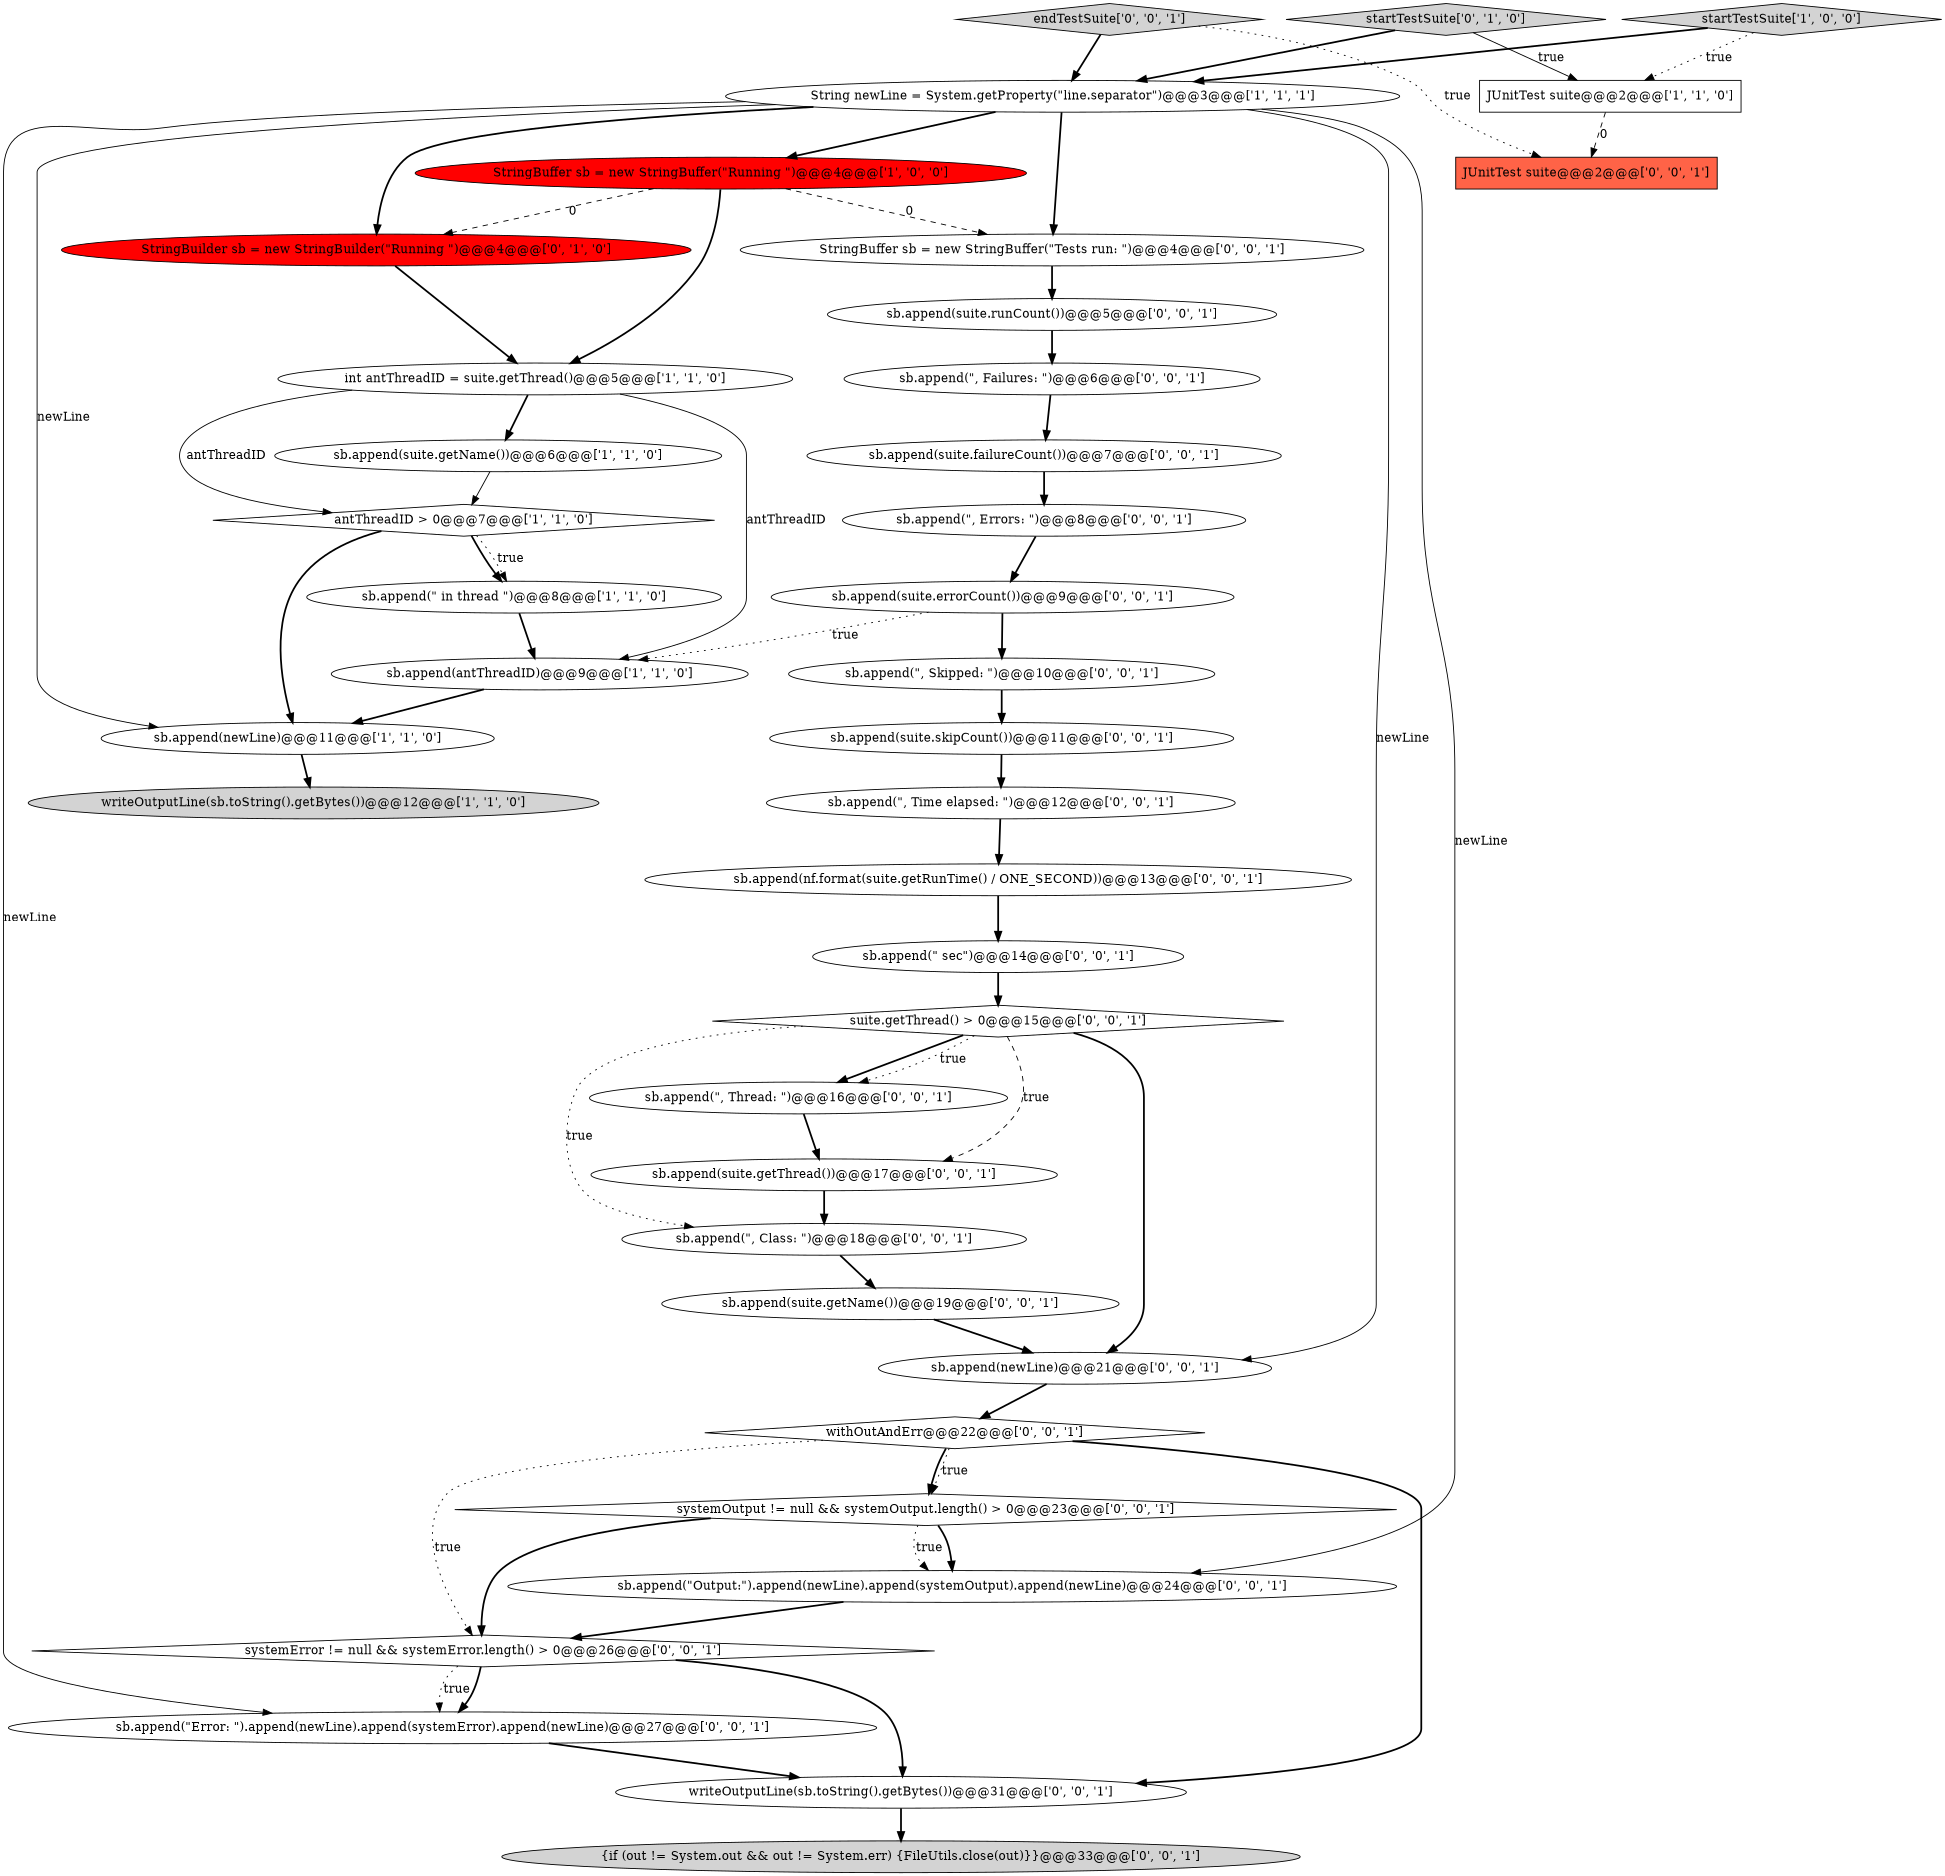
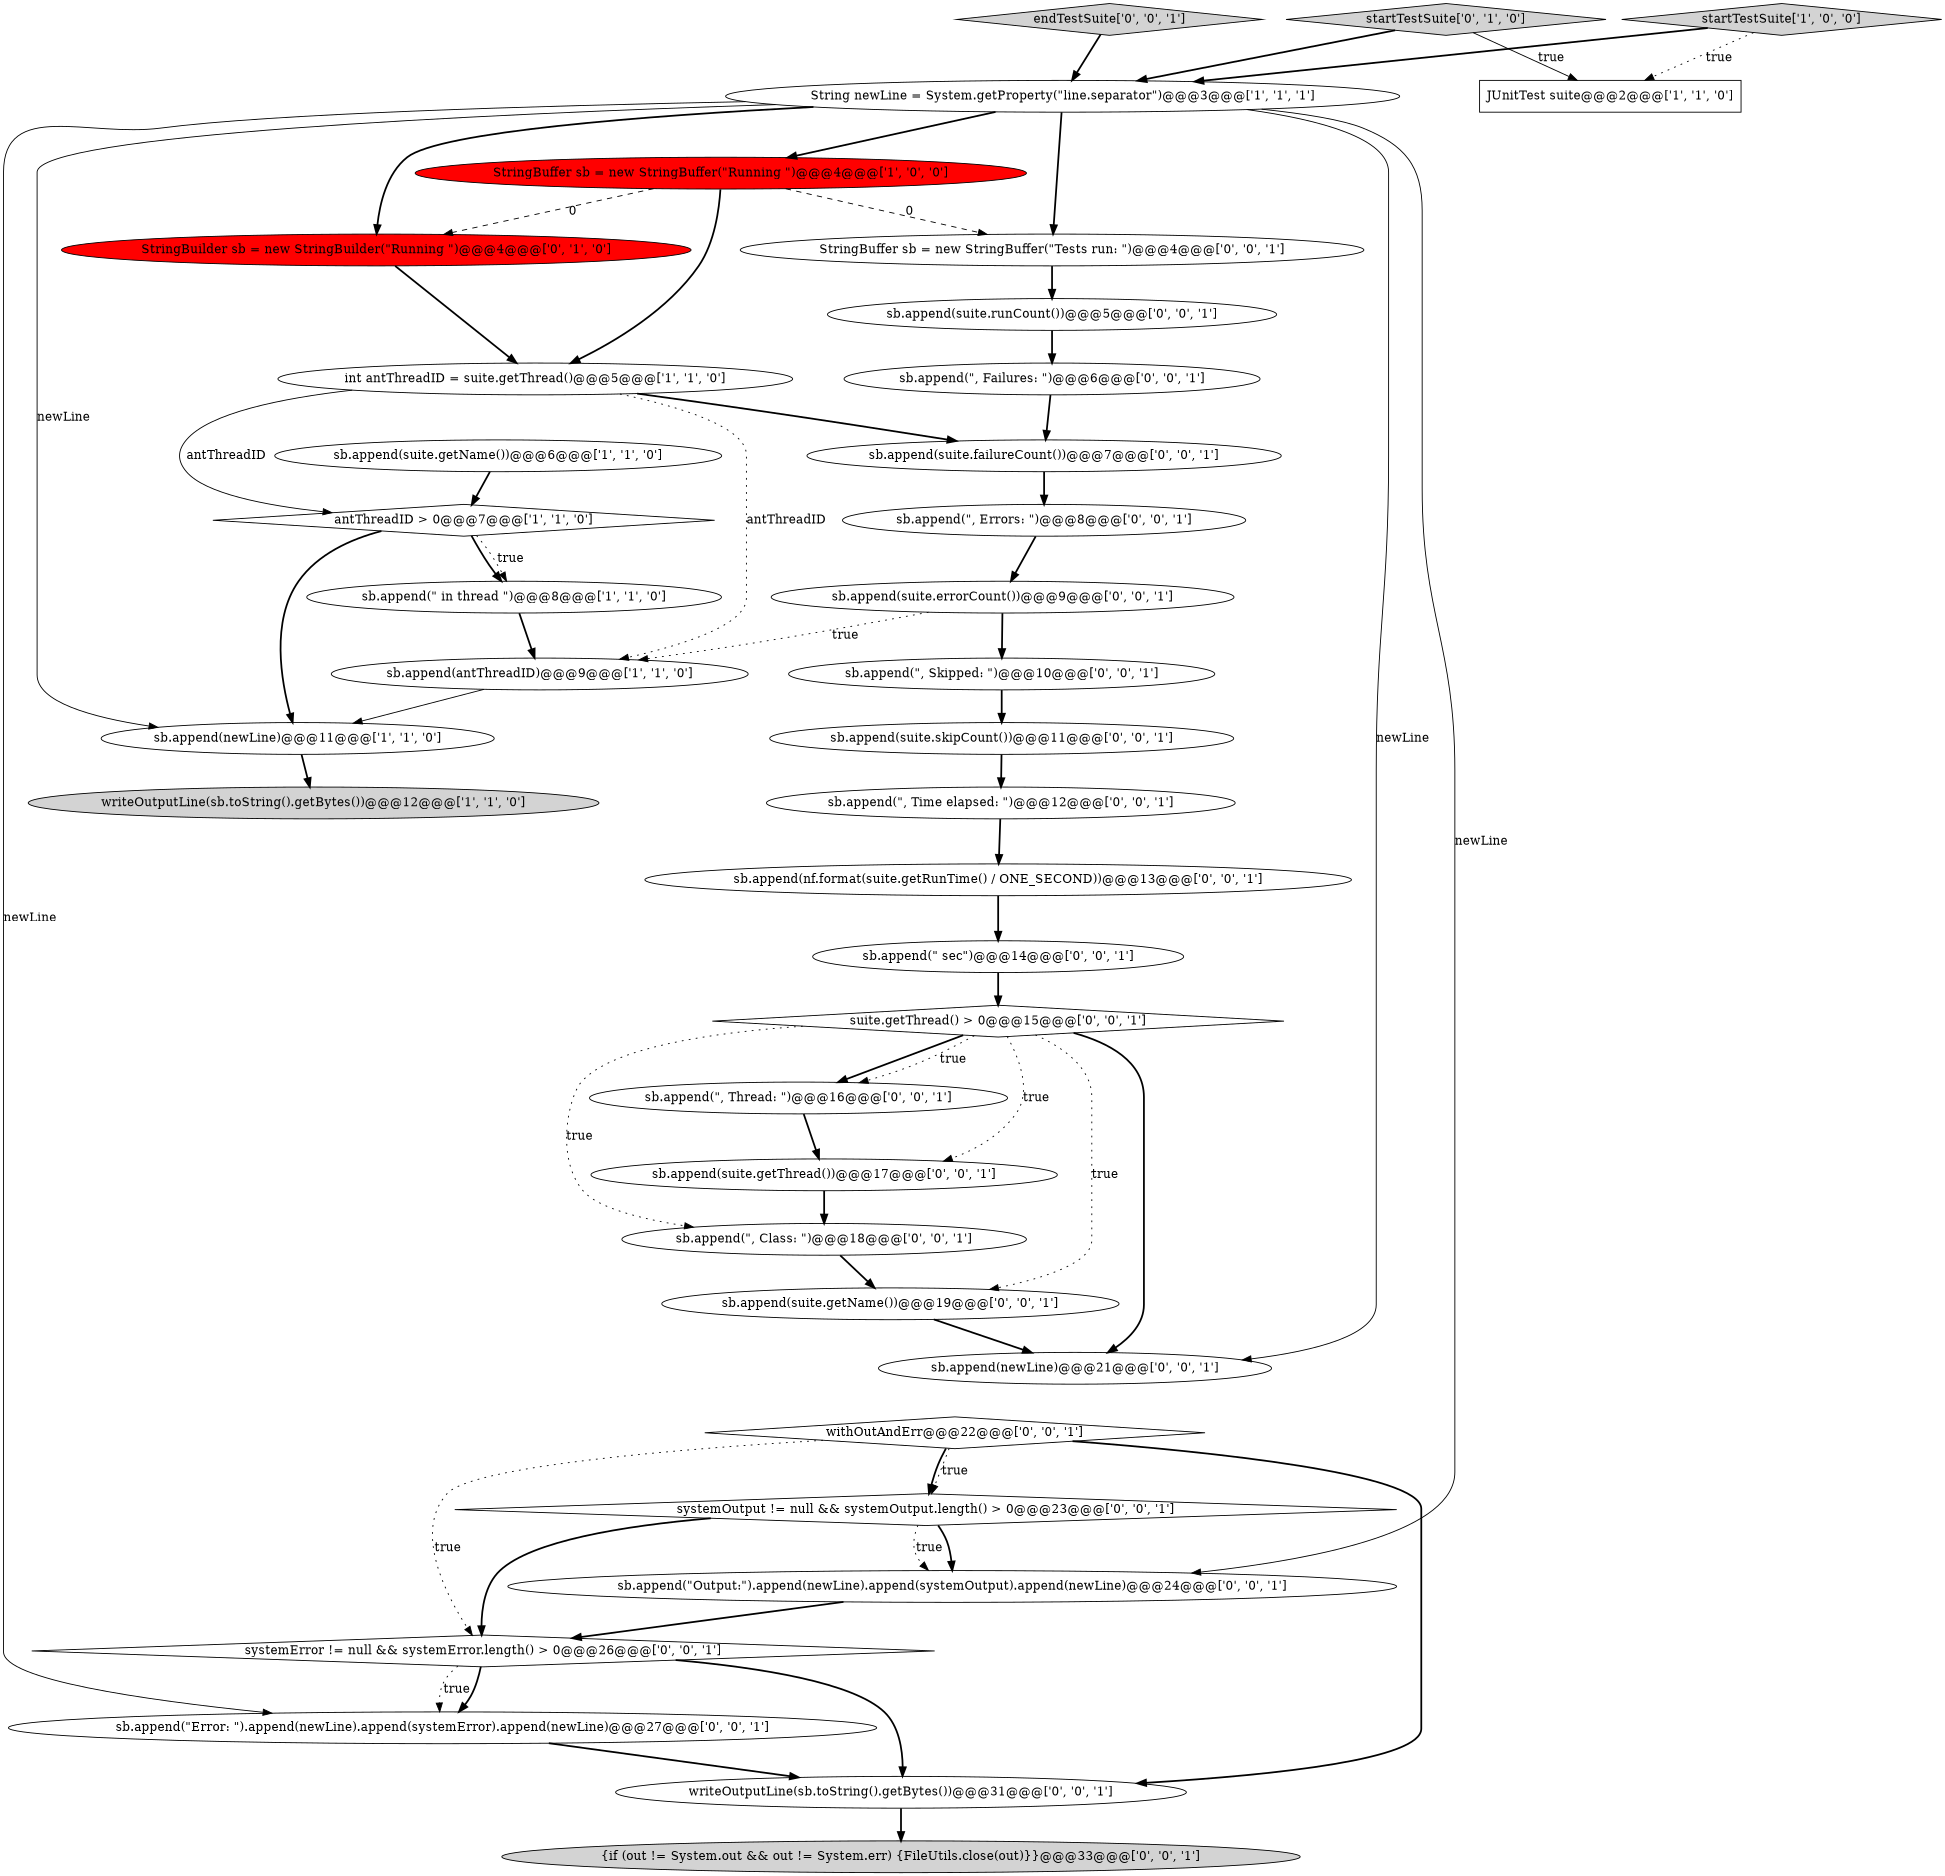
node "JUnitTest suite@@@2@@@['0', '0', '1']": removed
edge "int antThreadID = suite.getThread()@@@5@@@['1', '1', '0']" -> "sb.append(suite.getName())@@@6@@@['1', '1', '0']": now "int antThreadID = suite.getThread()@@@5@@@['1', '1', '0']" -> "sb.append(suite.failureCount())@@@7@@@['0', '0', '1']"
edge "sb.append(suite.getName())@@@6@@@['1', '1', '0']" -> "antThreadID > 0@@@7@@@['1', '1', '0']": style solid -> bold
edge "int antThreadID = suite.getThread()@@@5@@@['1', '1', '0']" -> "sb.append(antThreadID)@@@9@@@['1', '1', '0']": style solid -> dotted
edge "sb.append(antThreadID)@@@9@@@['1', '1', '0']" -> "sb.append(newLine)@@@11@@@['1', '1', '0']": style bold -> solid
edge "suite.getThread() > 0@@@15@@@['0', '0', '1']" -> "sb.append(suite.getThread())@@@17@@@['0', '0', '1']": style dashed -> dotted
edge "suite.getThread() > 0@@@15@@@['0', '0', '1']" -> "sb.append(suite.getName())@@@19@@@['0', '0', '1']": added, label "true"
edge "sb.append(newLine)@@@21@@@['0', '0', '1']" -> "withOutAndErr@@@22@@@['0', '0', '1']": removed
